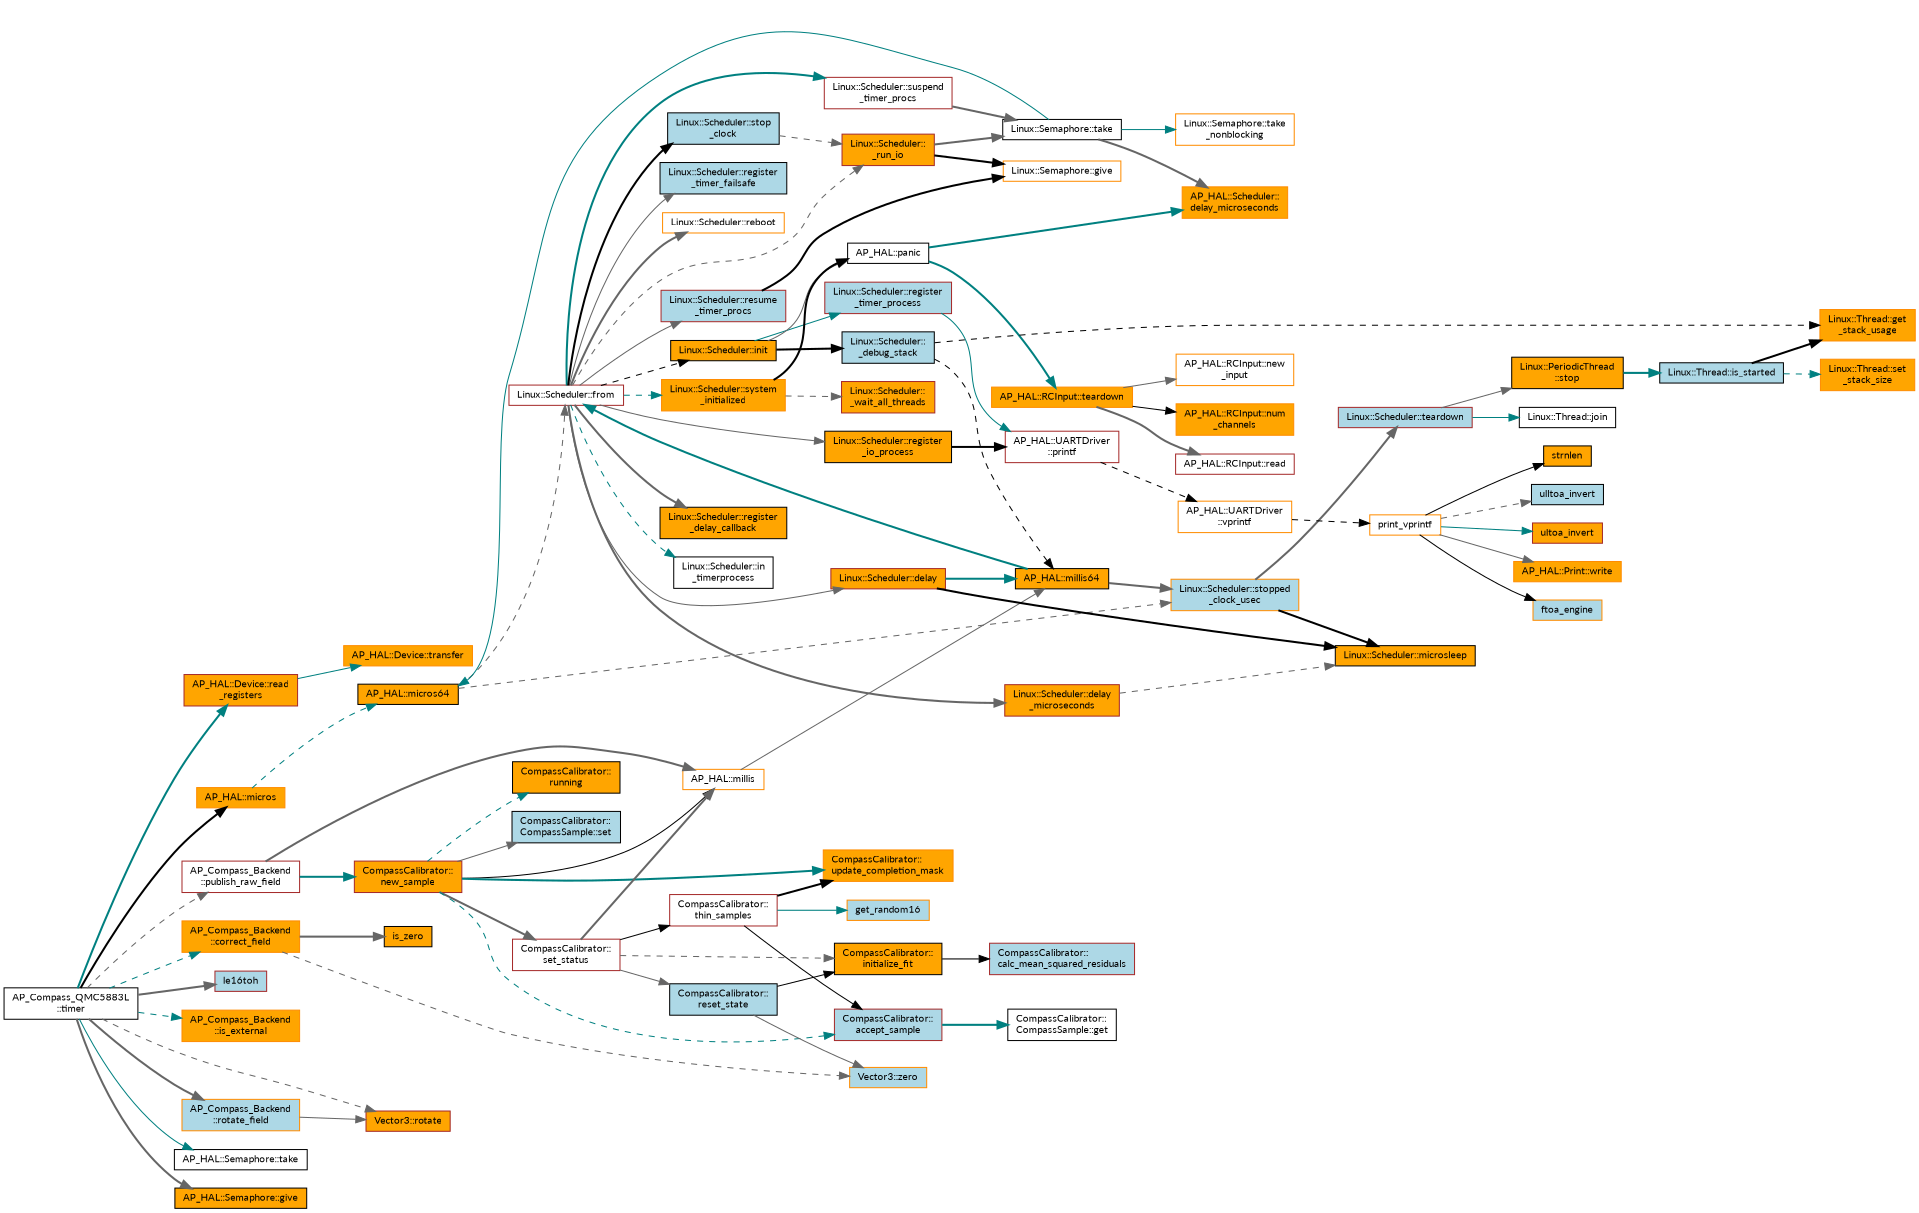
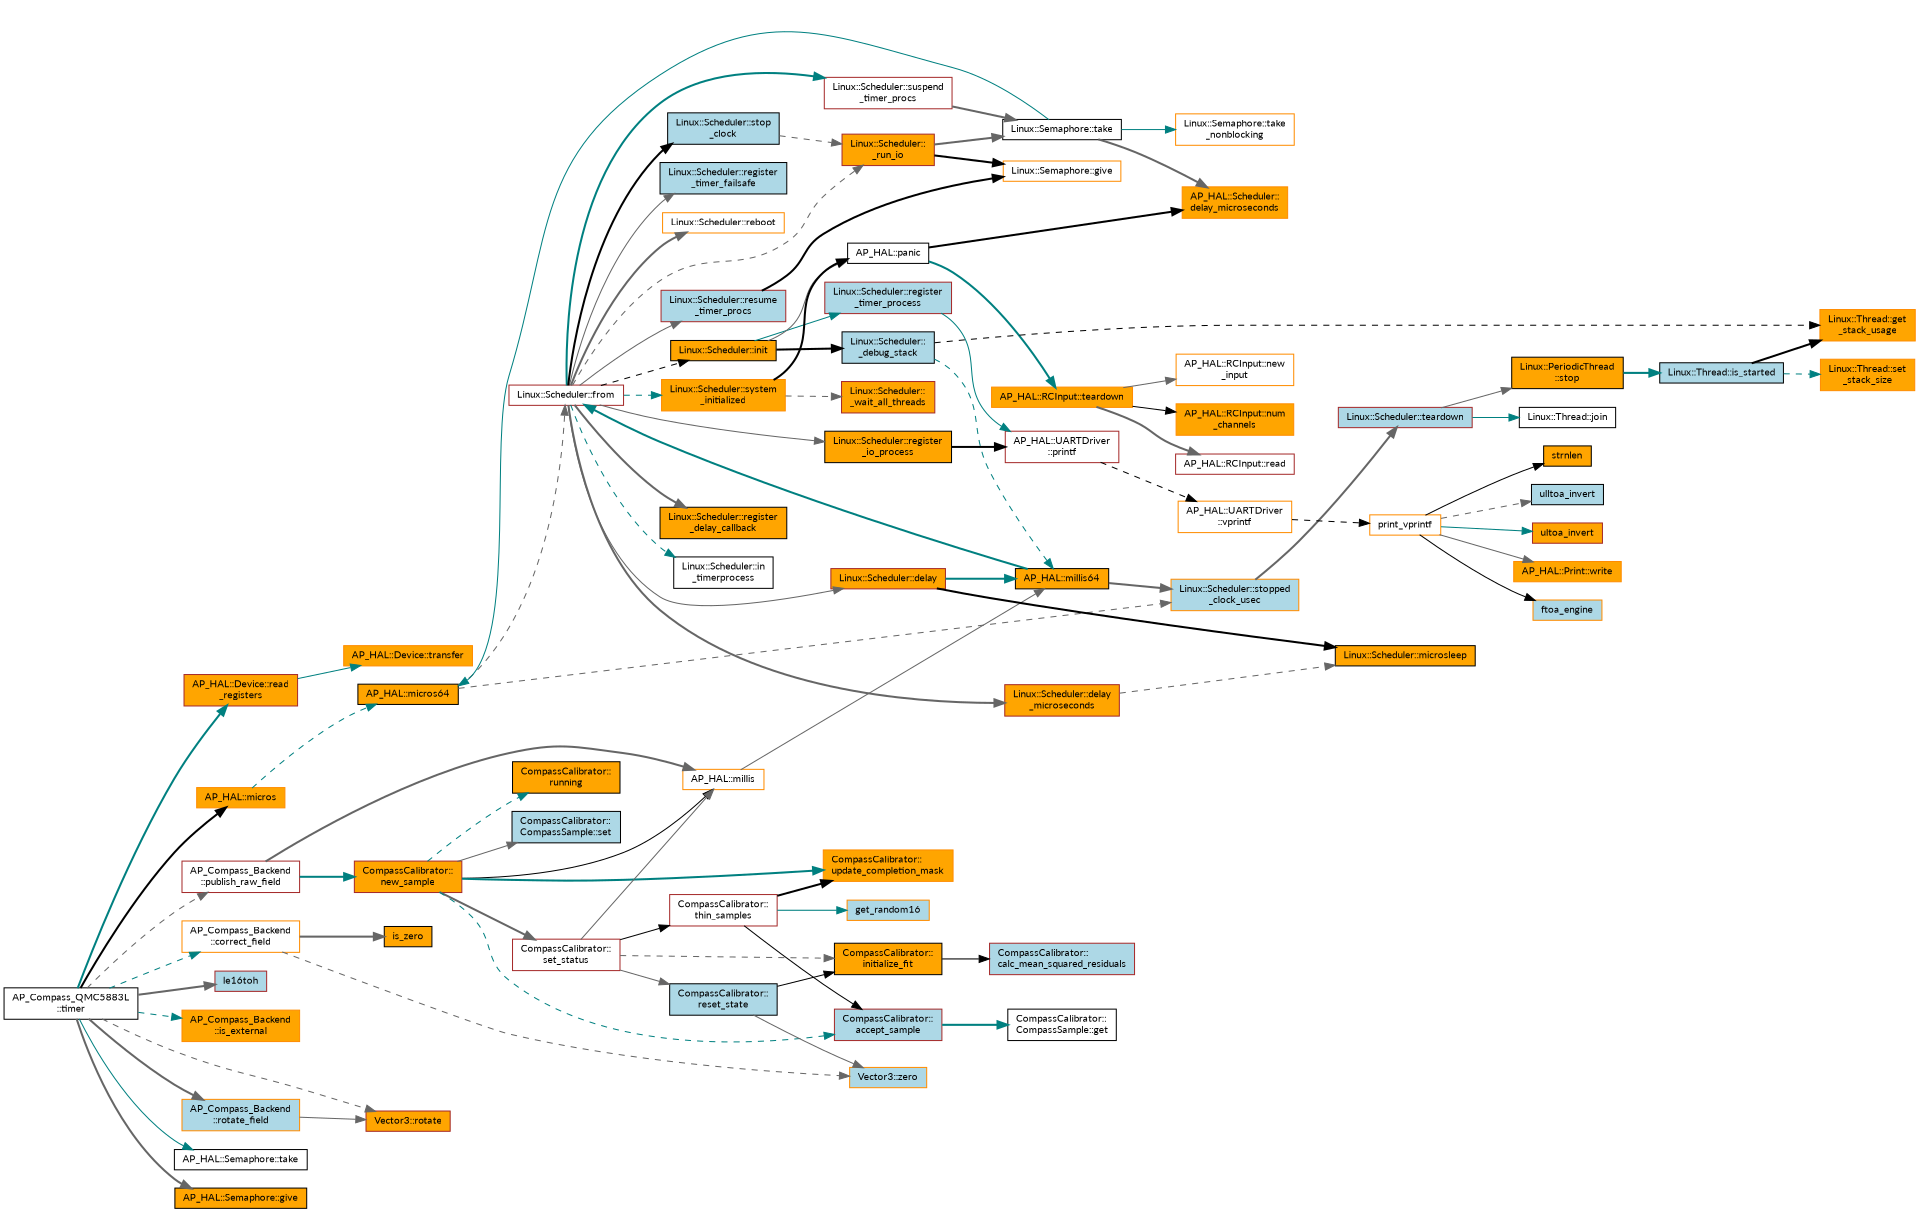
edge "AP_HAL::panic" -> "AP_HAL::Scheduler:: delay_microseconds": color teal -> black
edge "Linux::Scheduler:: _debug_stack" -> "AP_HAL::millis64": color black -> teal
edge "Linux::Scheduler::stopped _clock_usec" -> "Linux::Scheduler::microsleep": removed
edge "CompassCalibrator:: set_status" -> "AP_HAL::millis": style bold -> solid
node "AP_Compass_Backend ::correct_field": fillcolor orange -> white
